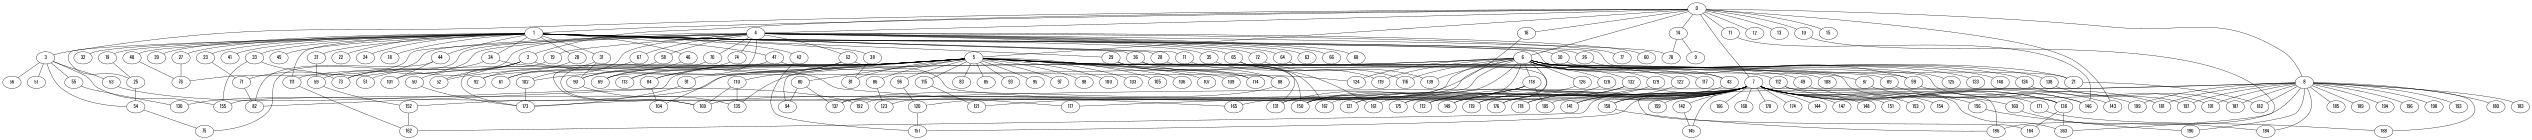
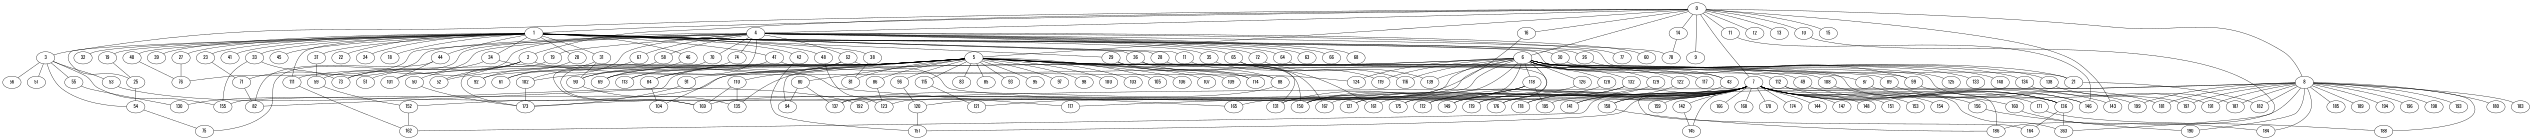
edge "14" -- "9": now "0" -- "9"
node "48": added
edge "108" -- "136": added
